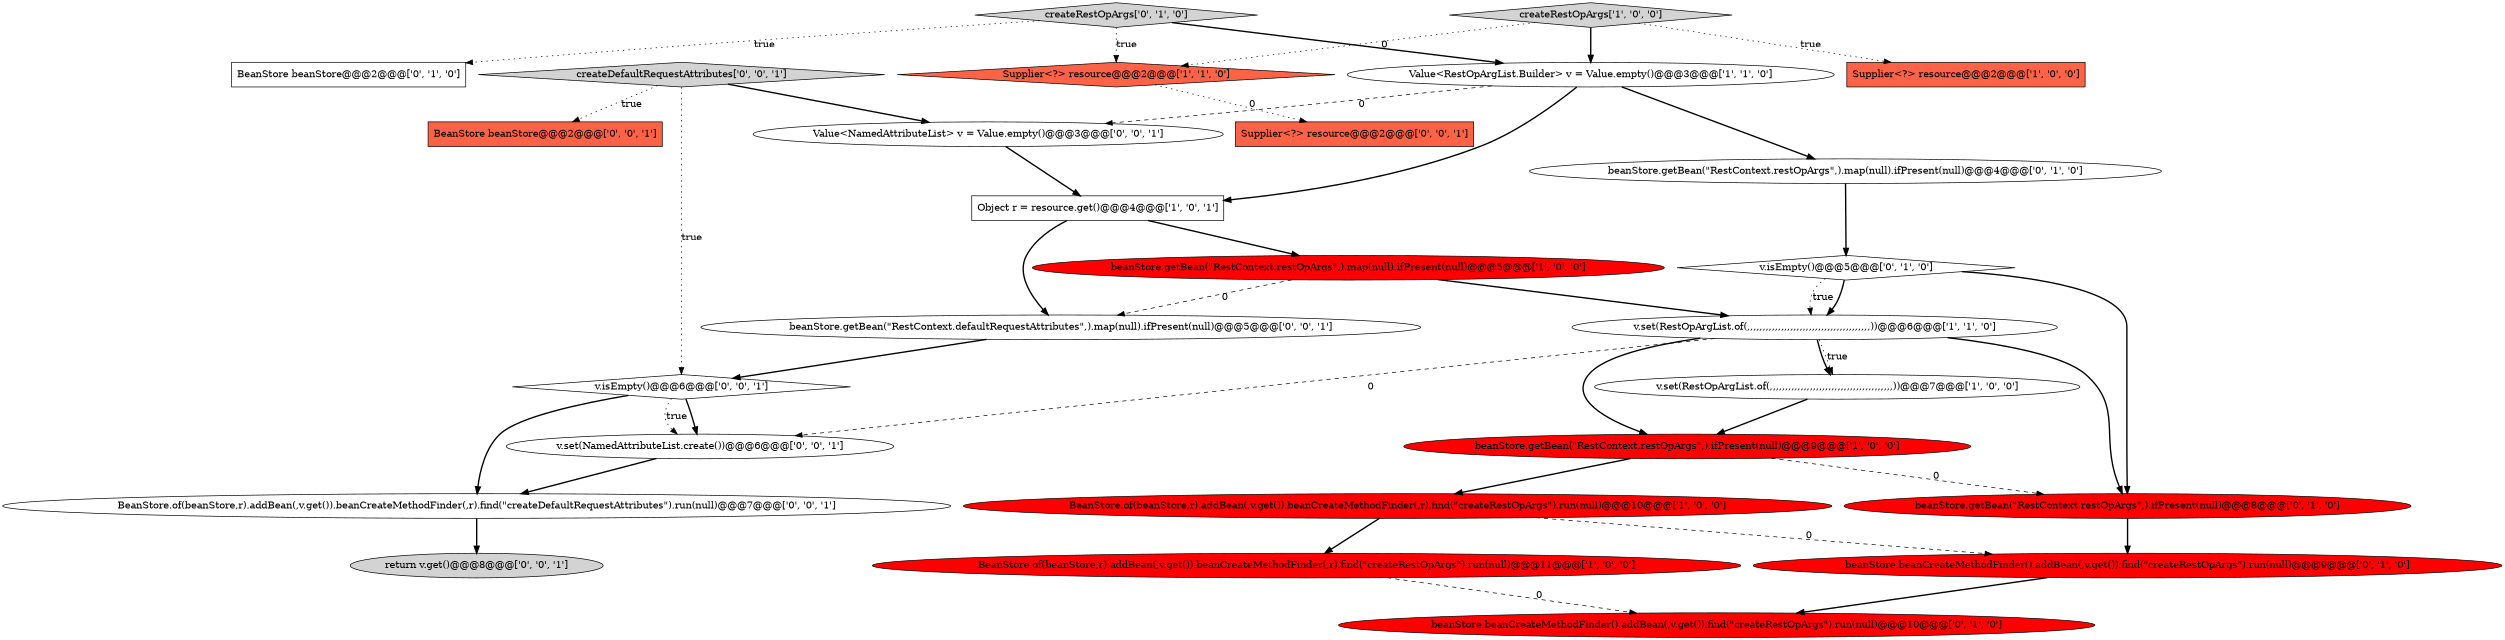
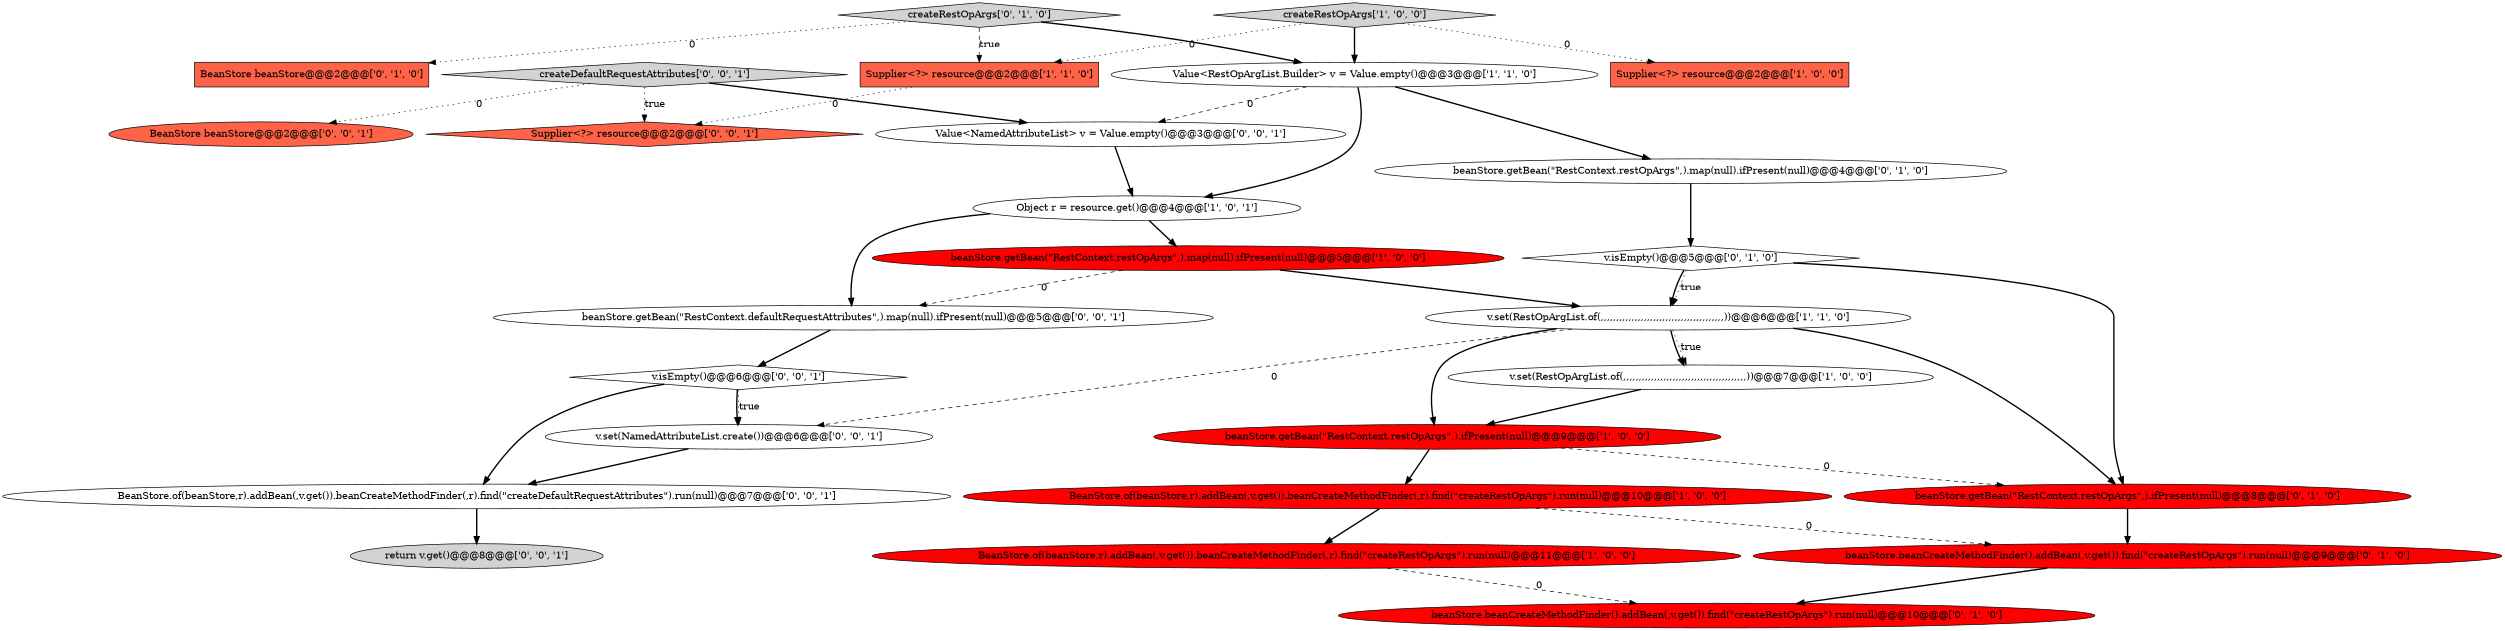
edge "createRestOpArgs['0', '1', '0']" -> "Supplier<?> resource@@@2@@@['1', '1', '0']": style dotted -> dashed
edge "createRestOpArgs['0', '1', '0']" -> "BeanStore beanStore@@@2@@@['0', '1', '0']": label "true" -> "0"
edge "createRestOpArgs['1', '0', '0']" -> "Supplier<?> resource@@@2@@@['1', '0', '0']": label "true" -> "0"
node "BeanStore beanStore@@@2@@@['0', '1', '0']": fillcolor white -> tomato
node "Supplier<?> resource@@@2@@@['1', '1', '0']": shape diamond -> box
edge "createDefaultRequestAttributes['0', '0', '1']" -> "BeanStore beanStore@@@2@@@['0', '0', '1']": label "true" -> "0"
node "BeanStore beanStore@@@2@@@['0', '0', '1']": shape box -> ellipse
node "Supplier<?> resource@@@2@@@['0', '0', '1']": shape box -> diamond
node "Object r = resource.get()@@@4@@@['1', '0', '1']": shape box -> ellipse
edge "createDefaultRequestAttributes['0', '0', '1']" -> "v.isEmpty()@@@6@@@['0', '0', '1']": now "createDefaultRequestAttributes['0', '0', '1']" -> "Supplier<?> resource@@@2@@@['0', '0', '1']"
